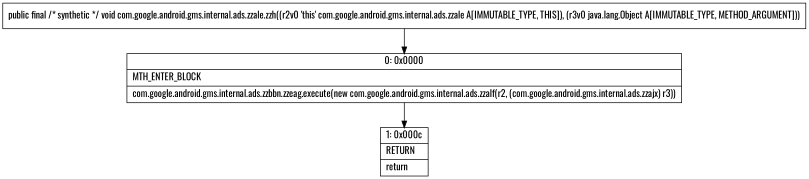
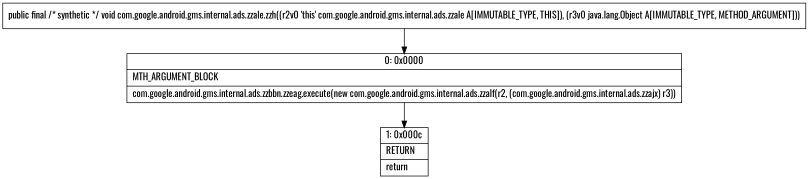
node "0: 0x0000": text "MTH_ENTER_BLOCK" -> "MTH_ARGUMENT_BLOCK"
